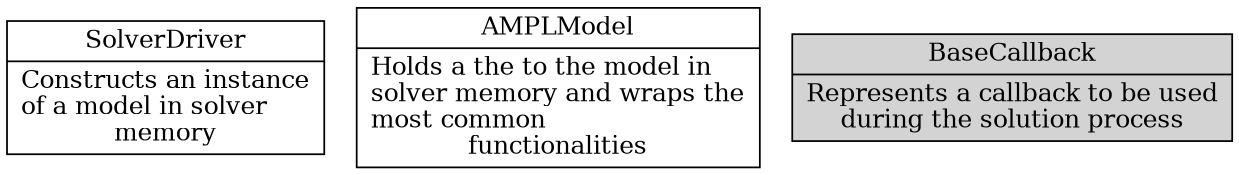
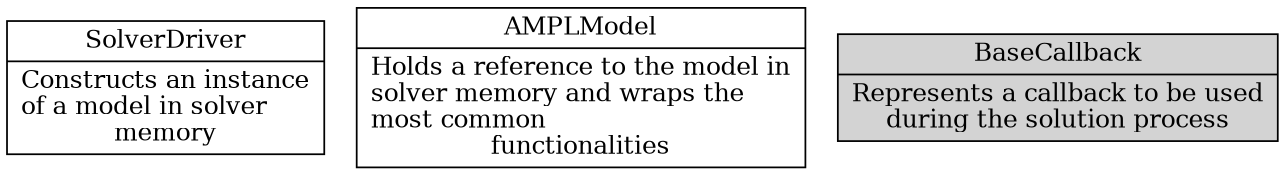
node "AMPLModel": text "Holds a the to the model in" -> "Holds a reference to the model in"
